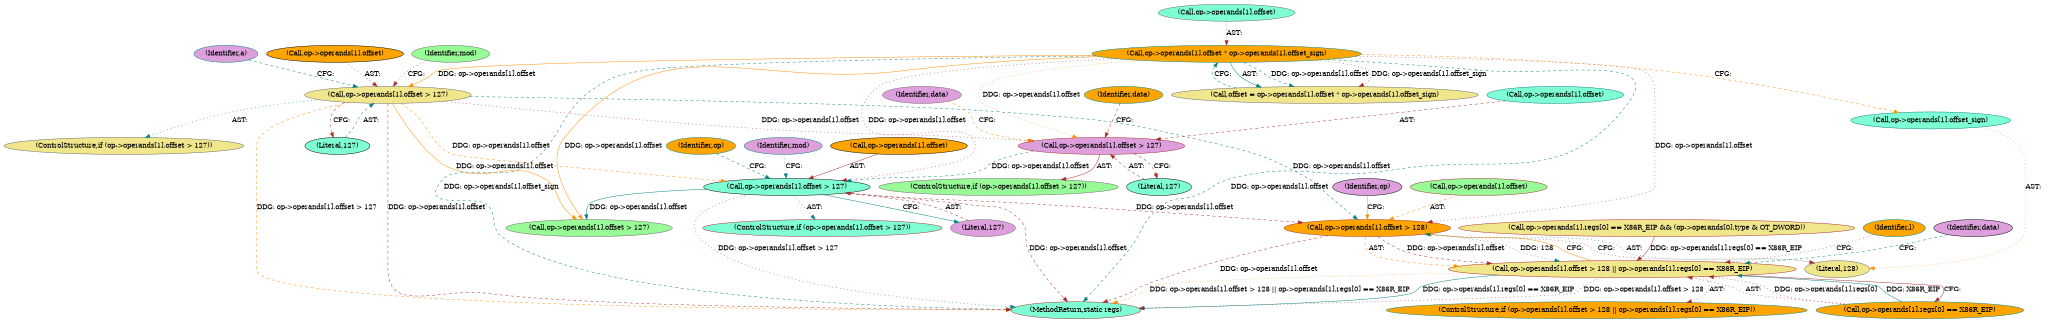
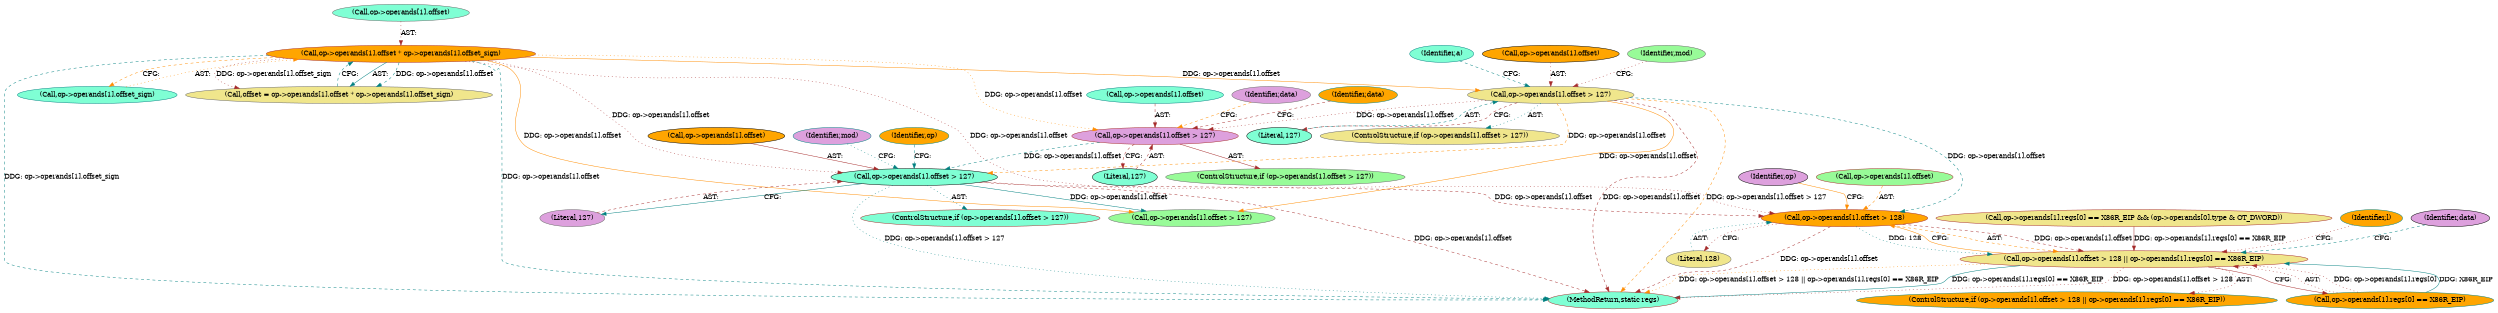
node "(Identifier,a)": fillcolor plum -> aquamarine
node "(Call,op->operands[1].offset * op->operands[1].offset_sign)": color teal -> brown
edge "(Call,op->operands[1].offset_sign)" -> "(Literal,128)": now "(Call,op->operands[1].offset_sign)" -> "(Call,op->operands[1].offset * op->operands[1].offset_sign)"
